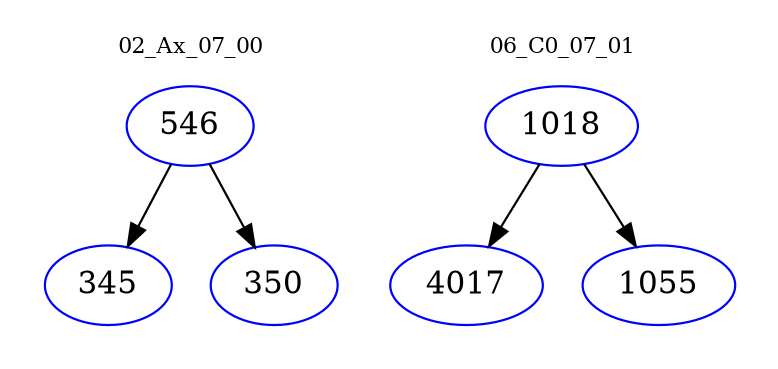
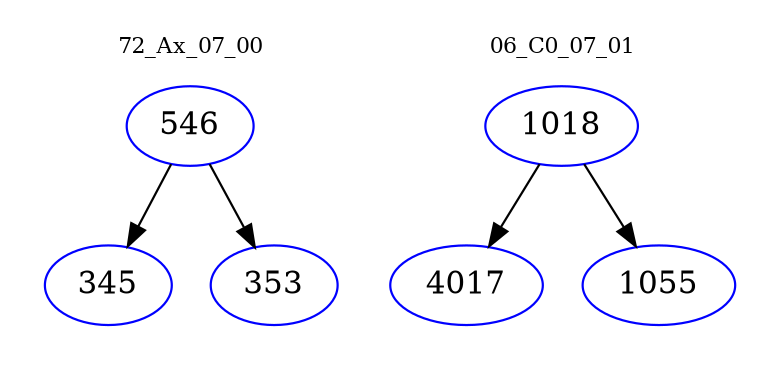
cluster "02_Ax_07_00": label "02_Ax_07_00" -> "72_Ax_07_00"
node "350": label "350" -> "353"
